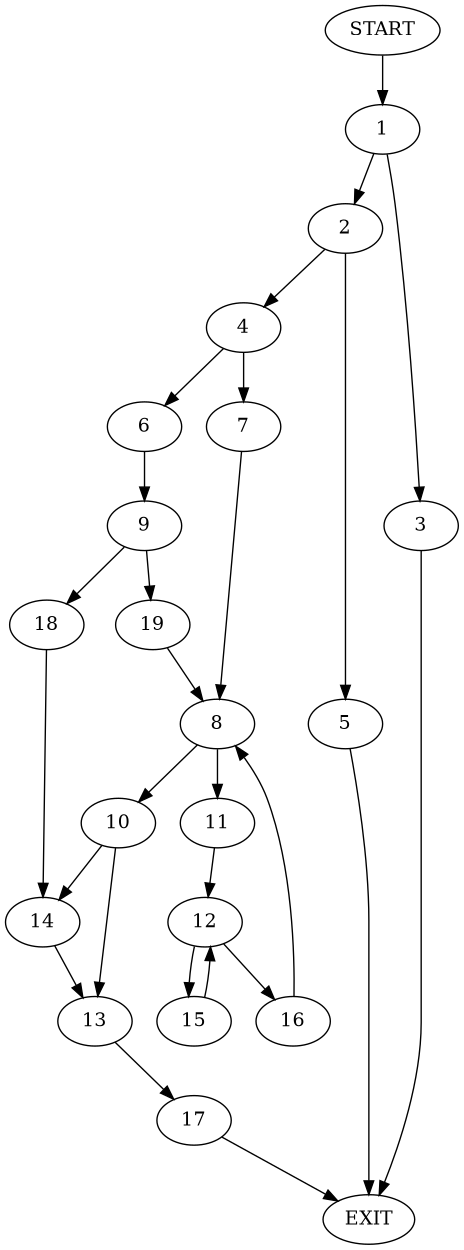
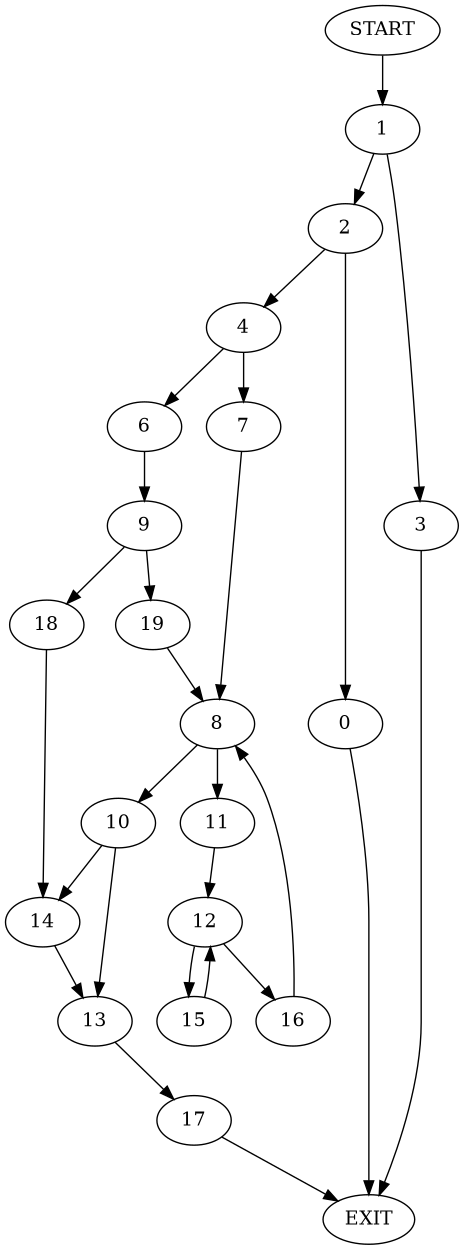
node "5": label "5" -> "0"
